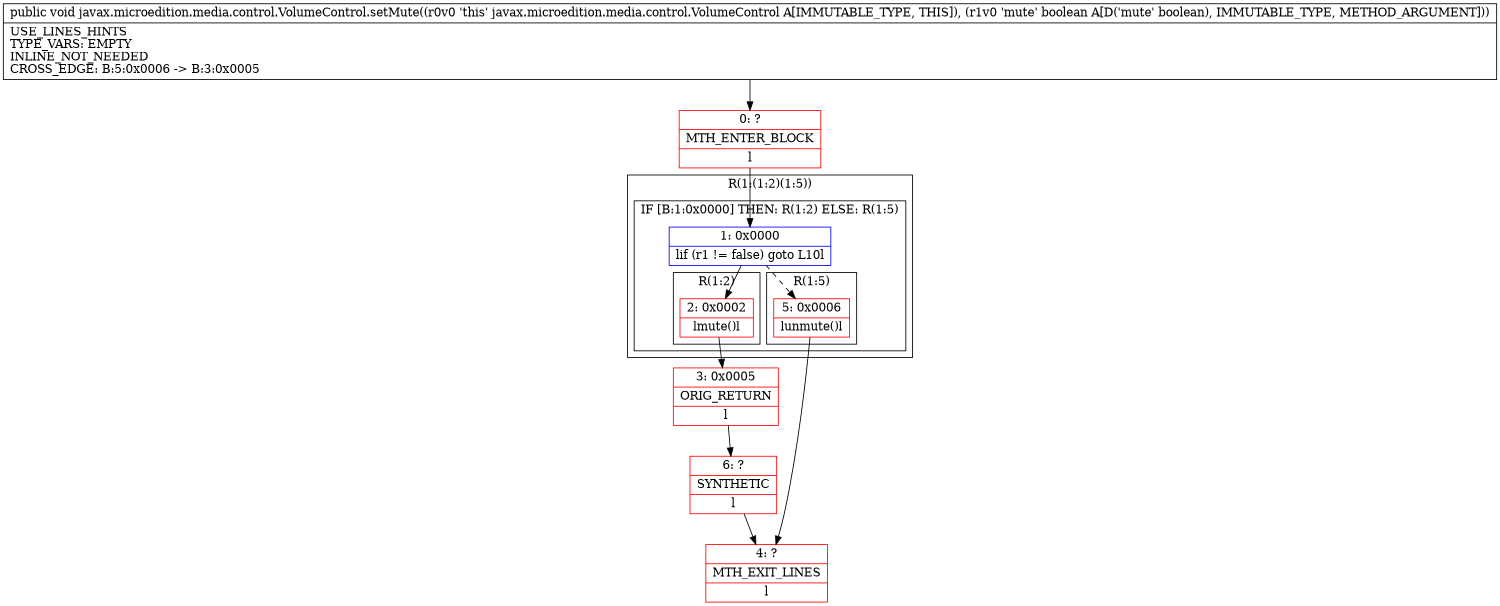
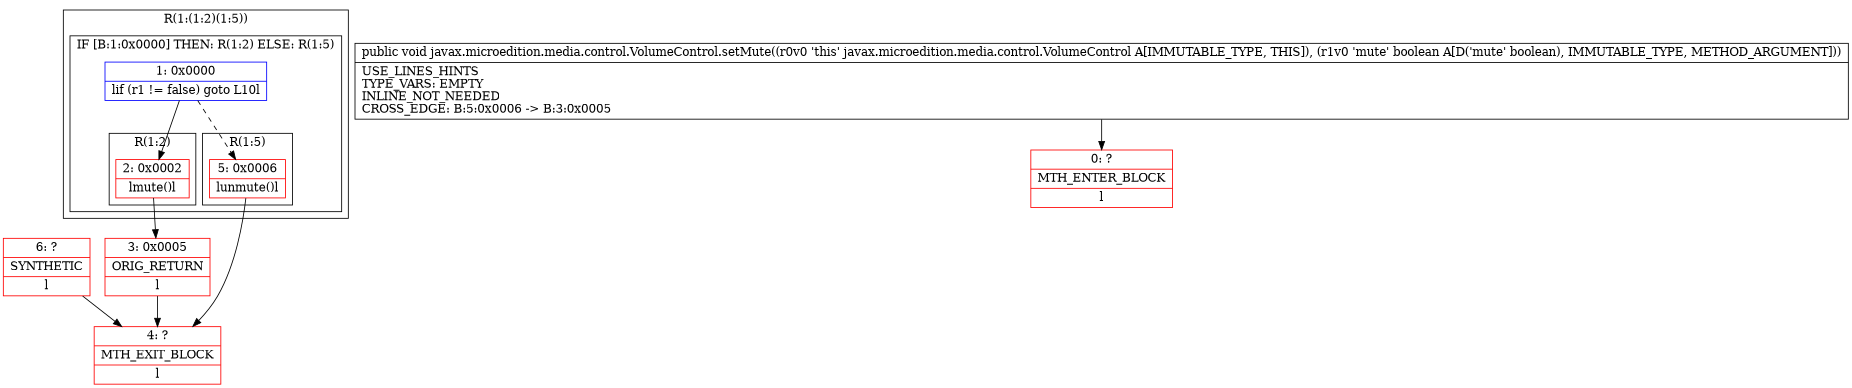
edge "0: ?" -> "1: 0x0000": removed
edge "3: 0x0005" -> "6: ?": now "3: 0x0005" -> "4: ?"
node "4: ?": text "MTH_EXIT_LINES" -> "MTH_EXIT_BLOCK"
